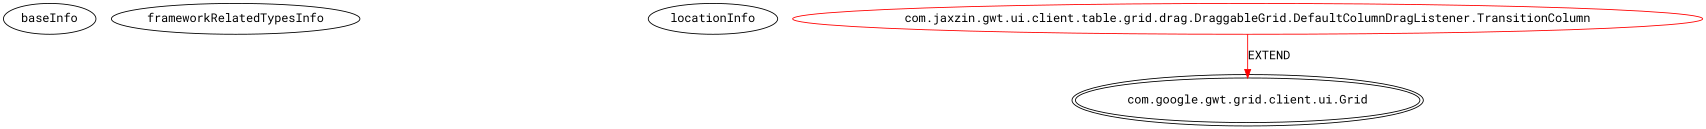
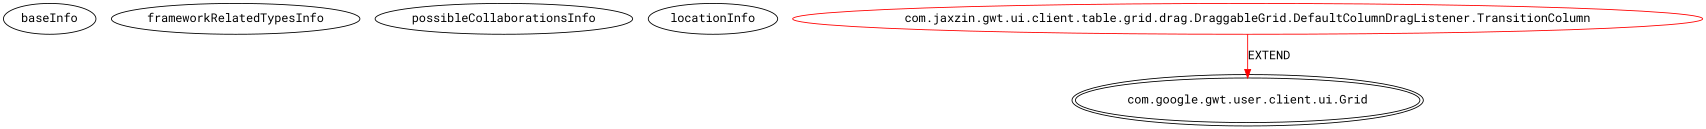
node "possibleCollaborationsInfo": added
node "com.google.gwt.grid.client.ui.Grid": label "com.google.gwt.grid.client.ui.Grid" -> "com.google.gwt.user.client.ui.Grid"
